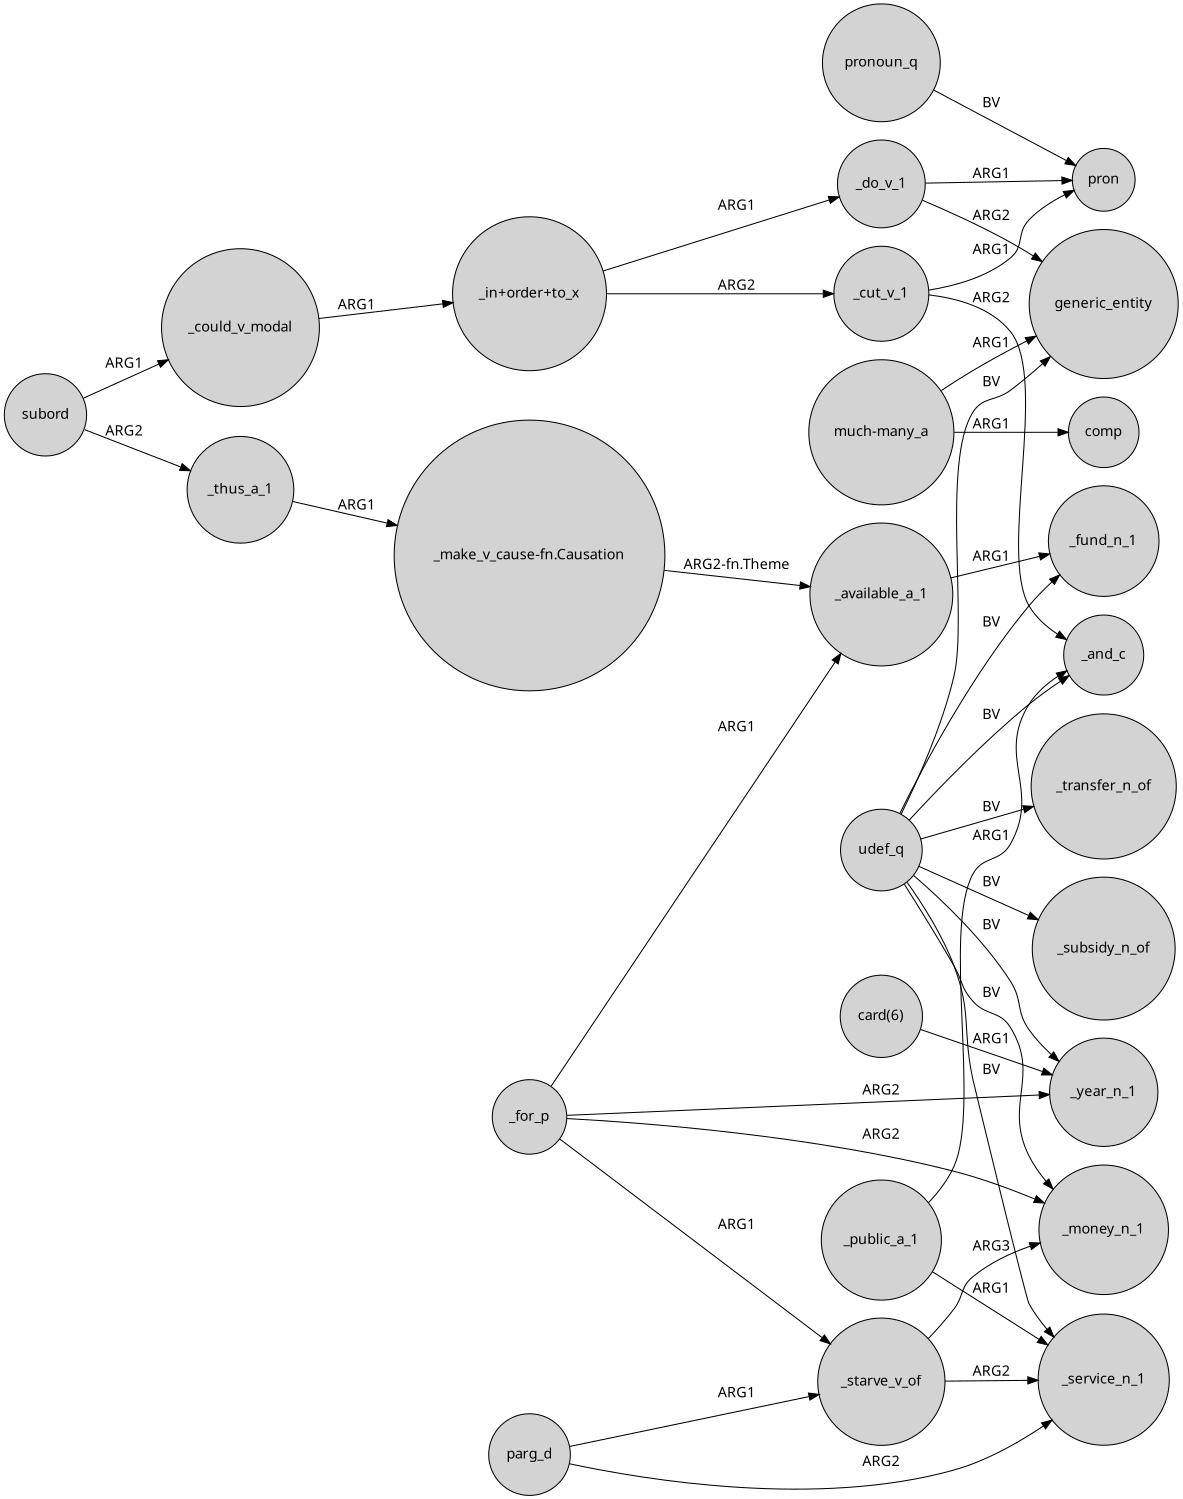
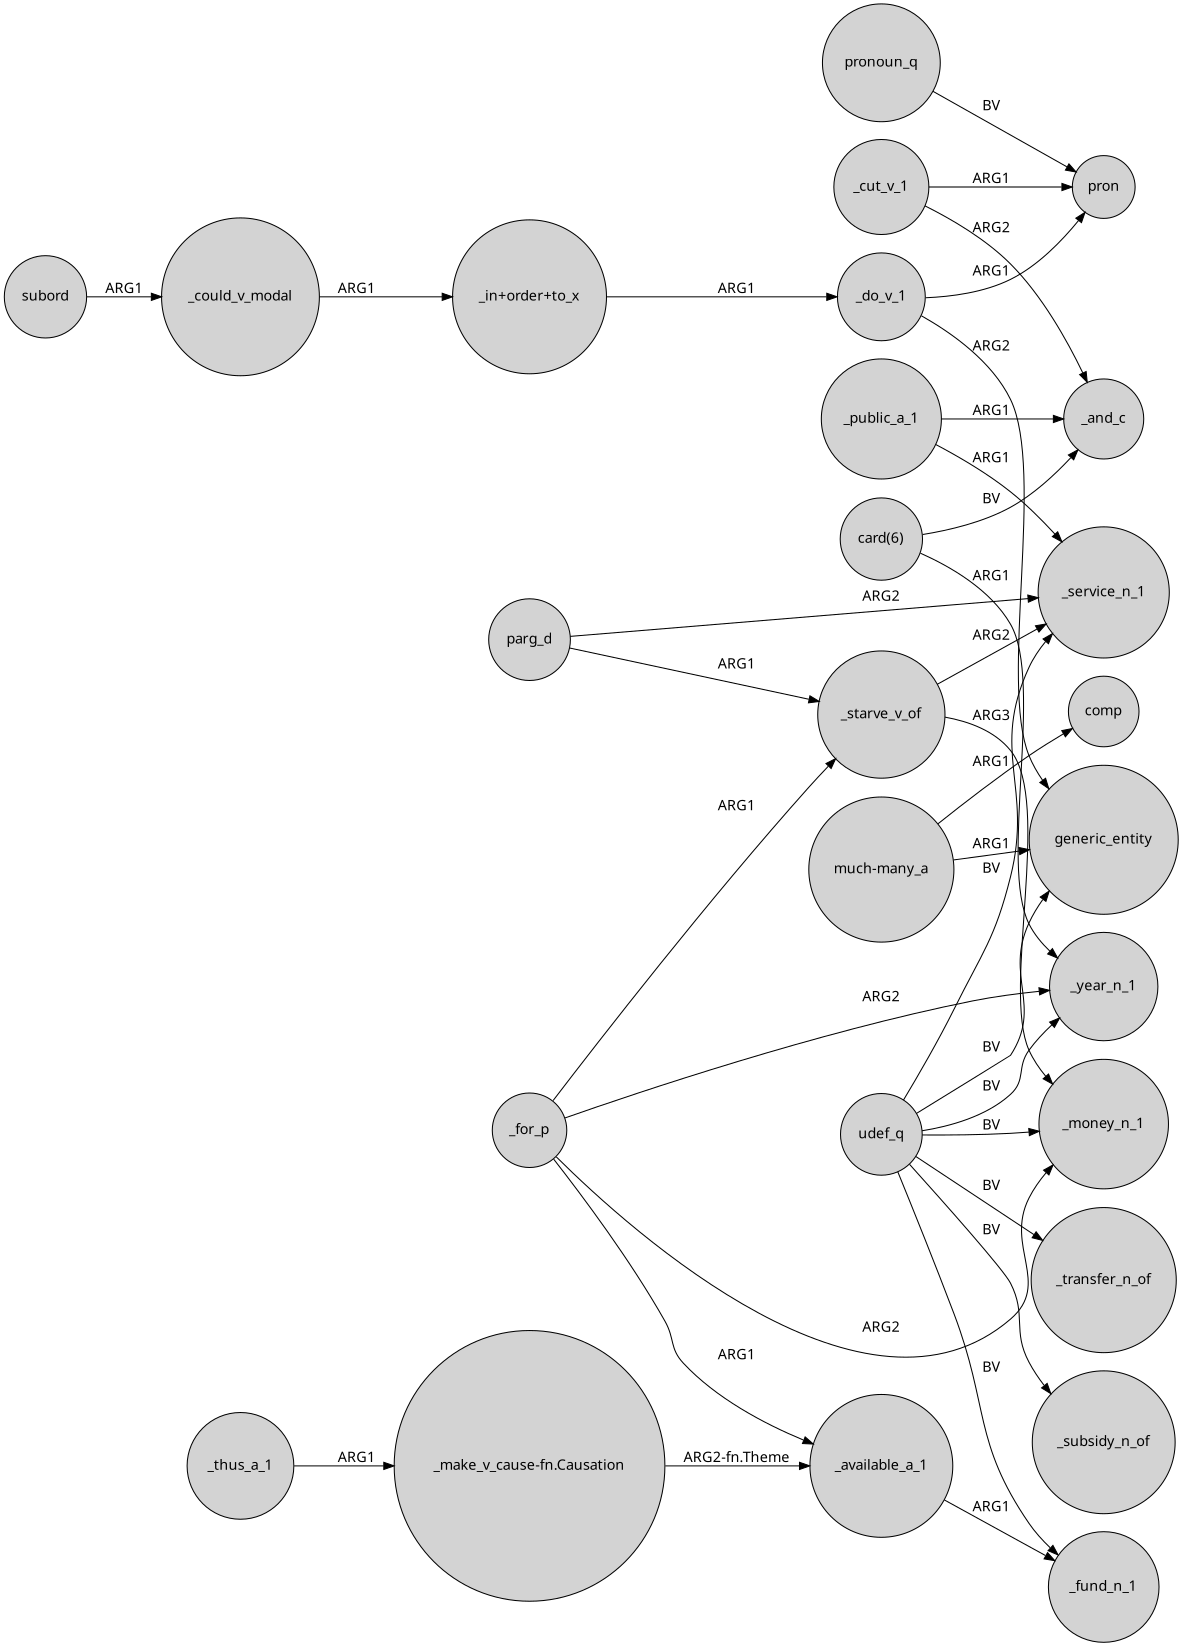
edge "_in+order+to_x" -> "_cut_v_1": removed, label "ARG2"
edge "subord" -> "_thus_a_1": removed, label "ARG2"
edge "udef_q" -> "_and_c": now "card(6)" -> "_and_c"
